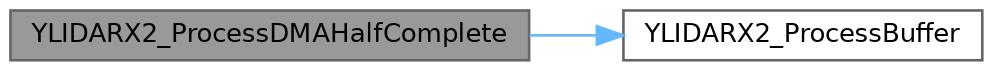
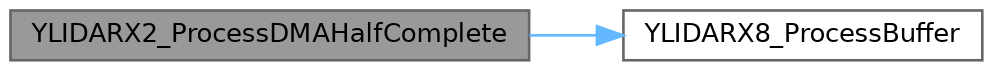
node "YLIDARX2_ProcessBuffer": label "YLIDARX2_ProcessBuffer" -> "YLIDARX8_ProcessBuffer"
